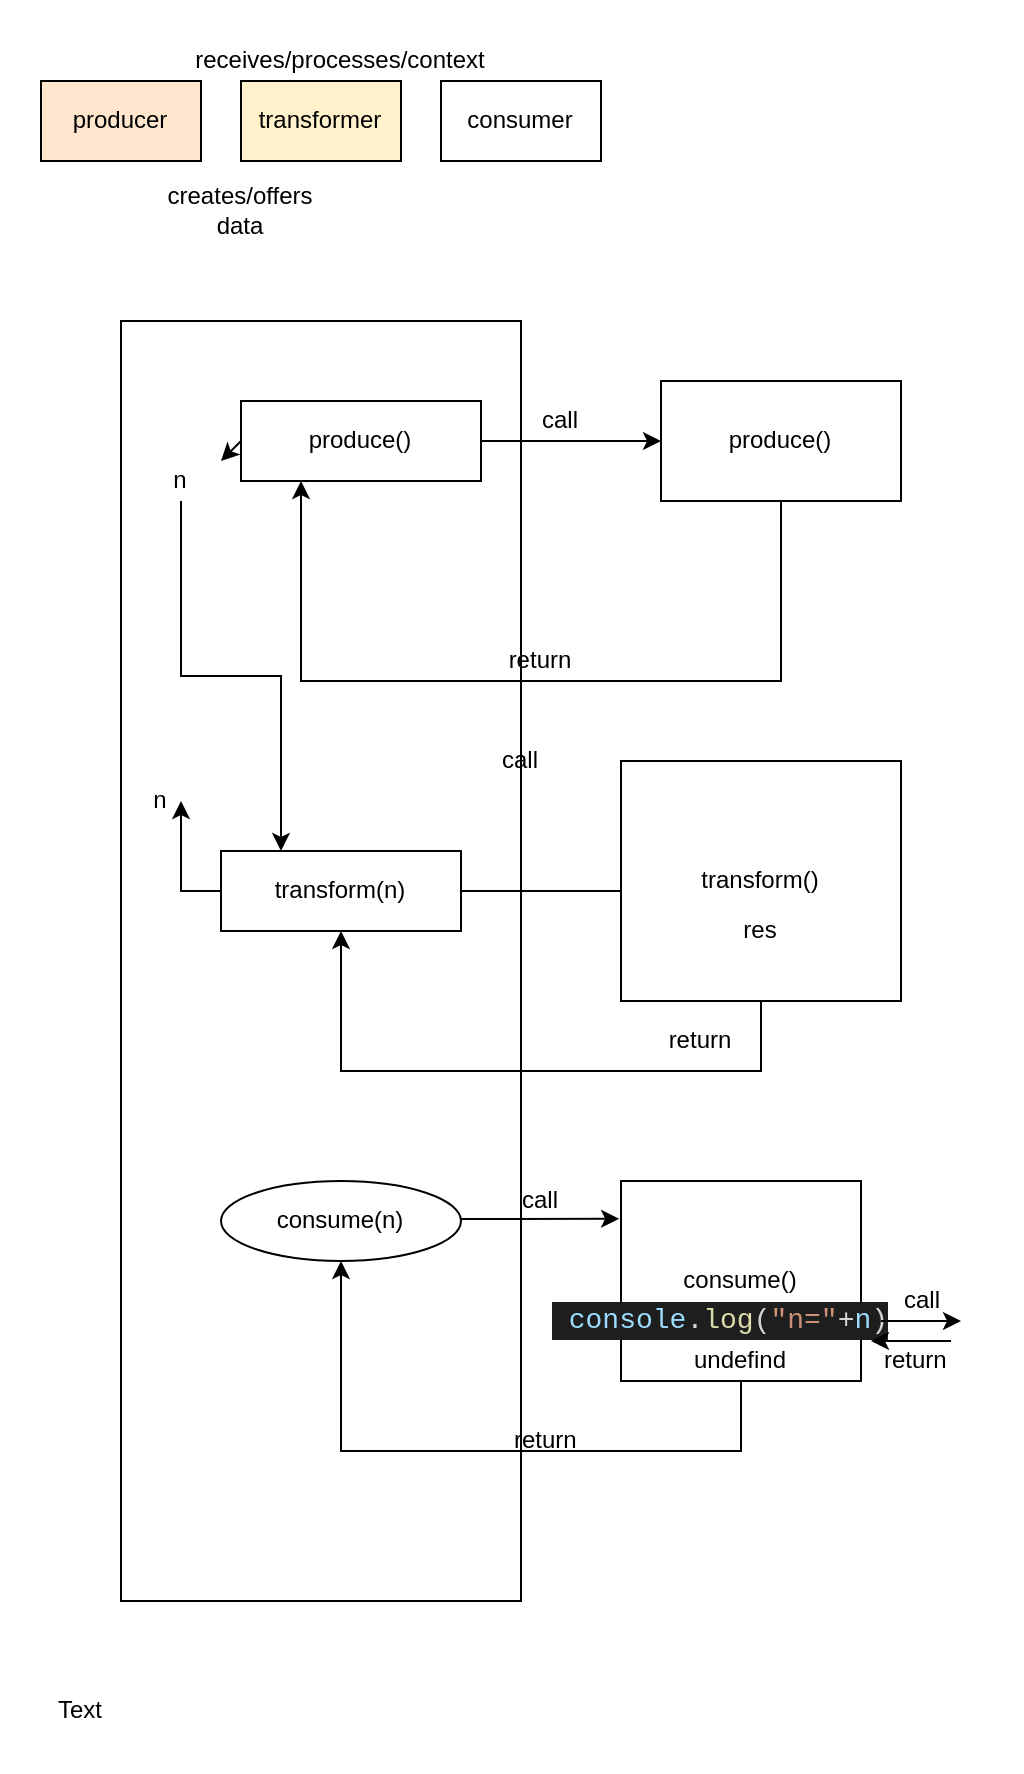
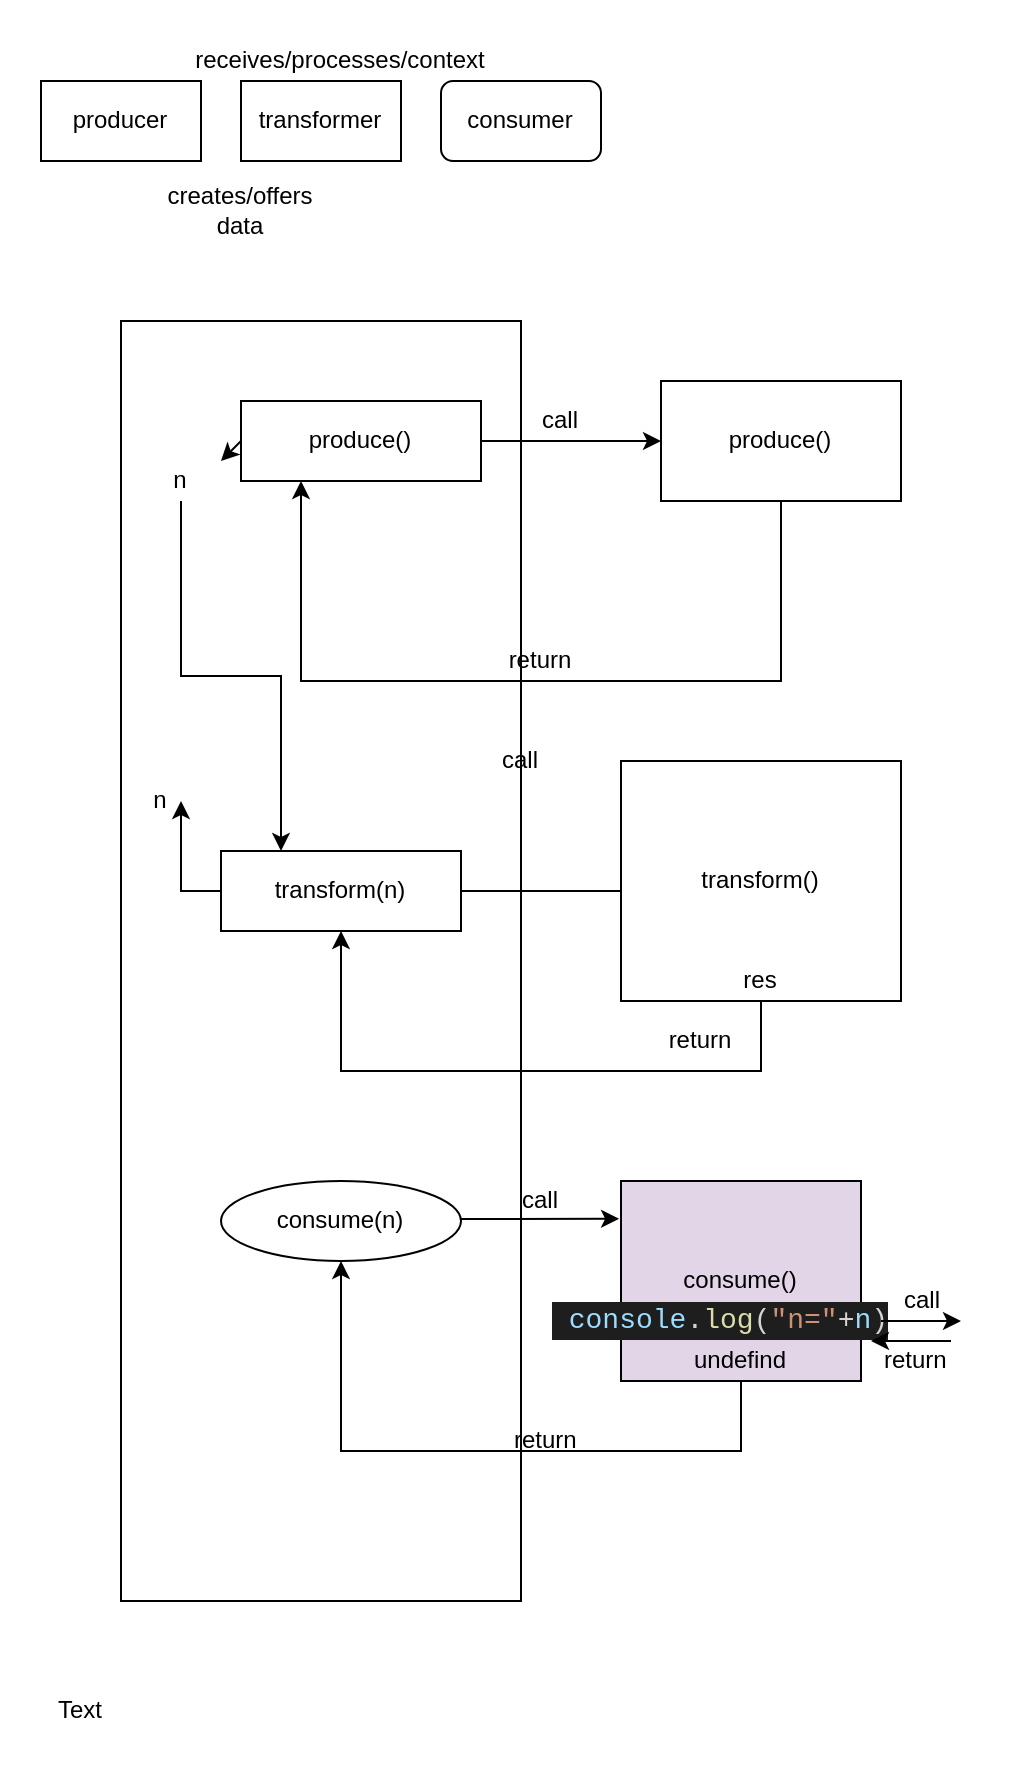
node "producer": fillcolor #ffe6cc -> #ffffff
node "transformer": fillcolor #fff2cc -> #ffffff
node "consumer": shape rectangle -> rounded rectangle
node "res": moved (761, 931) -> (761, 981)
node "consume()": fillcolor #ffffff -> #e1d5e7
